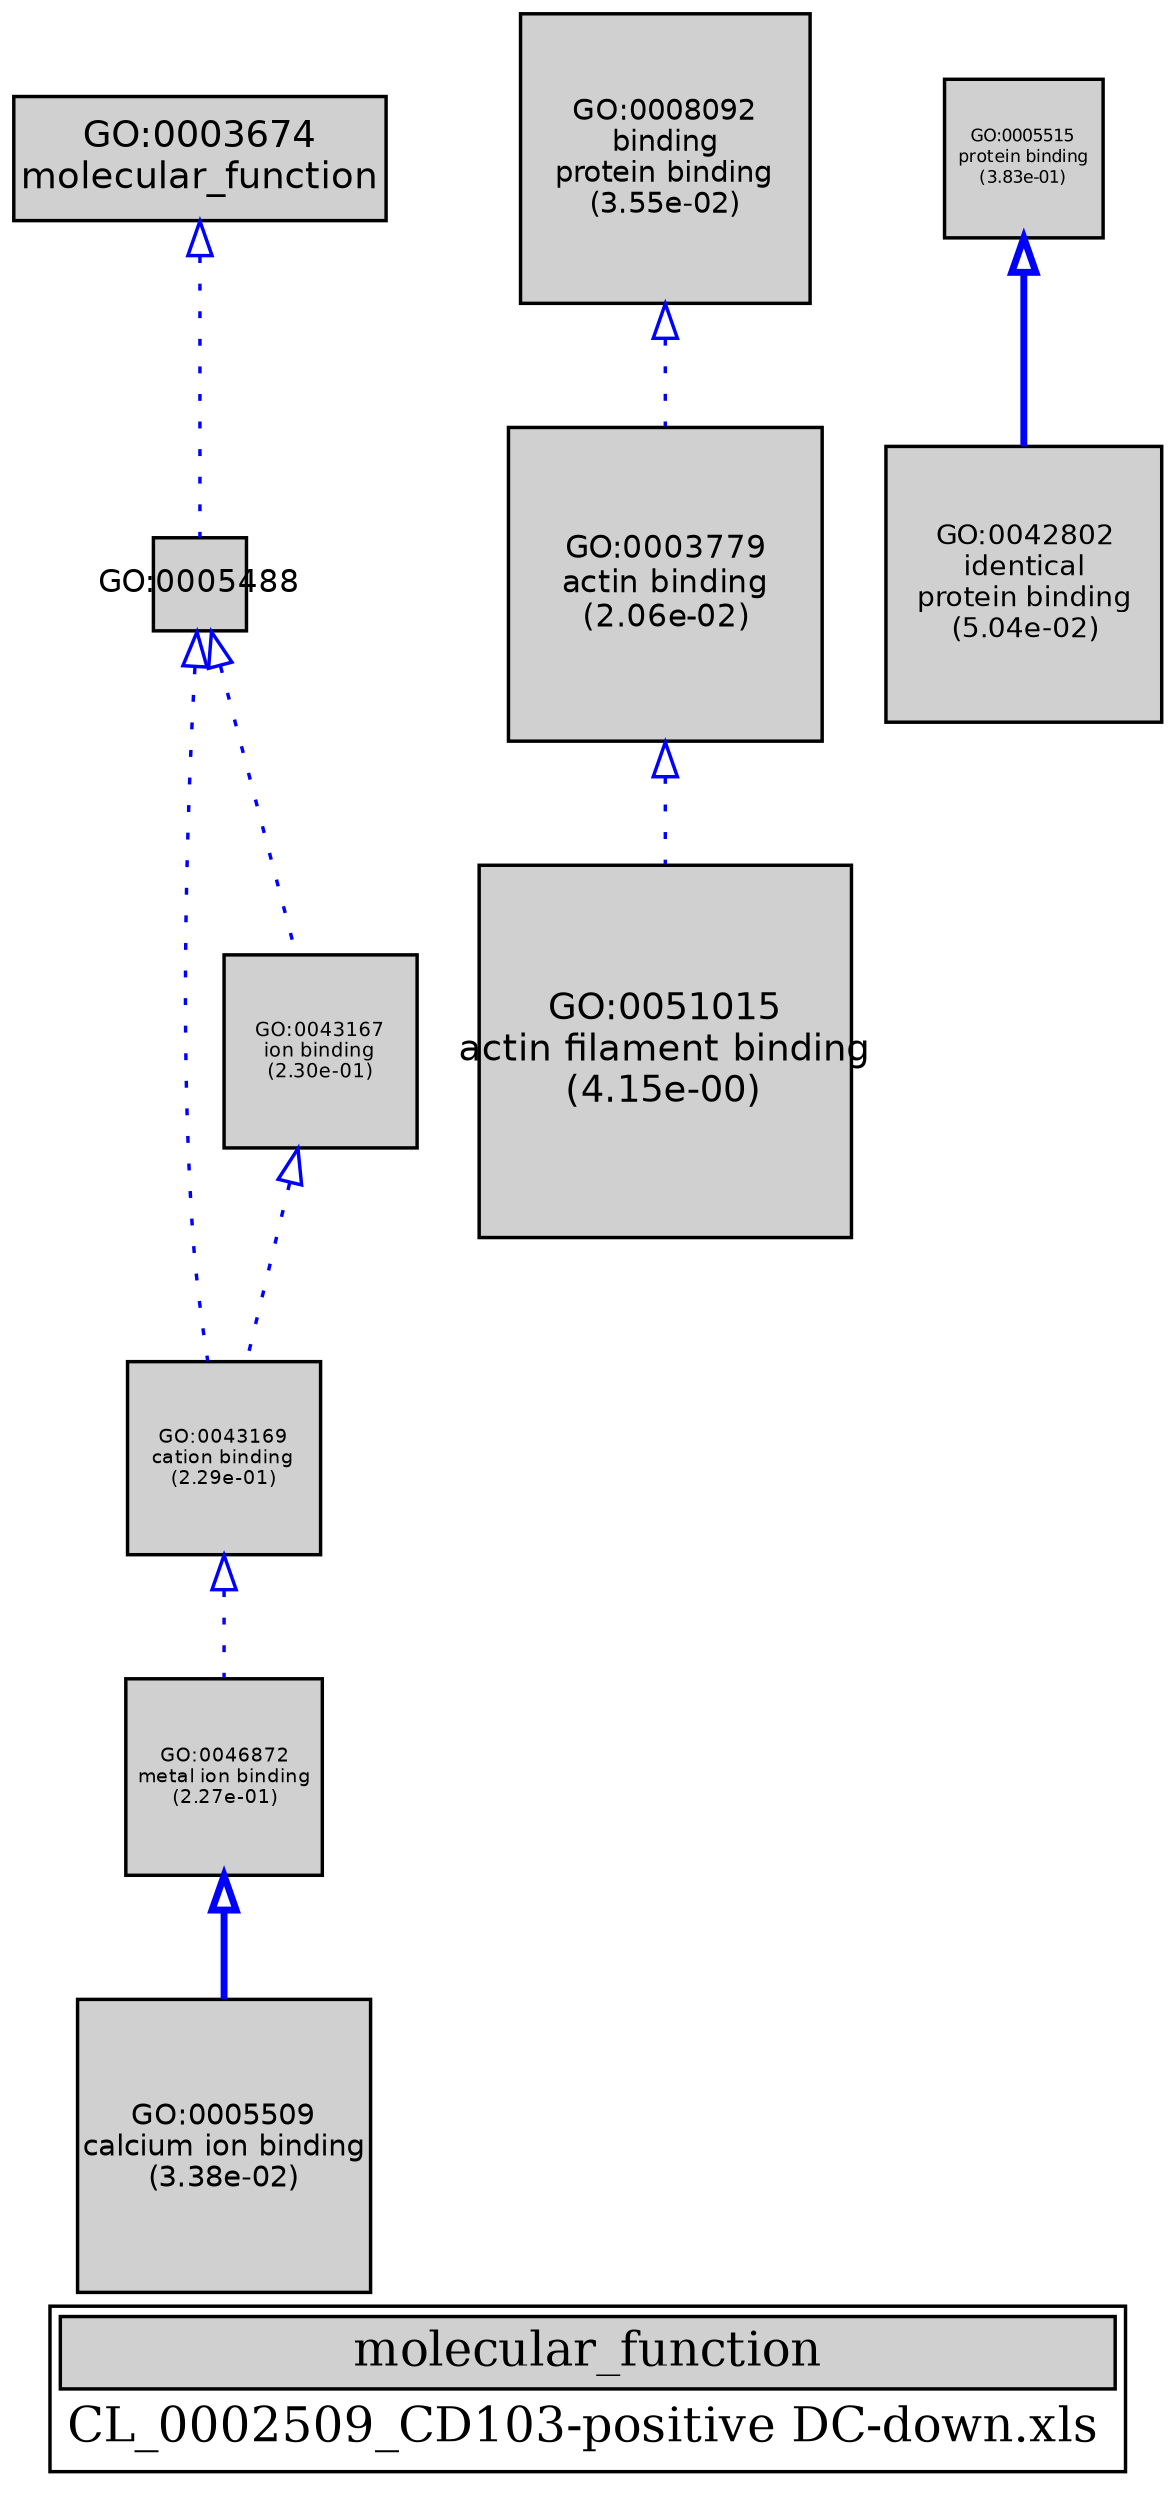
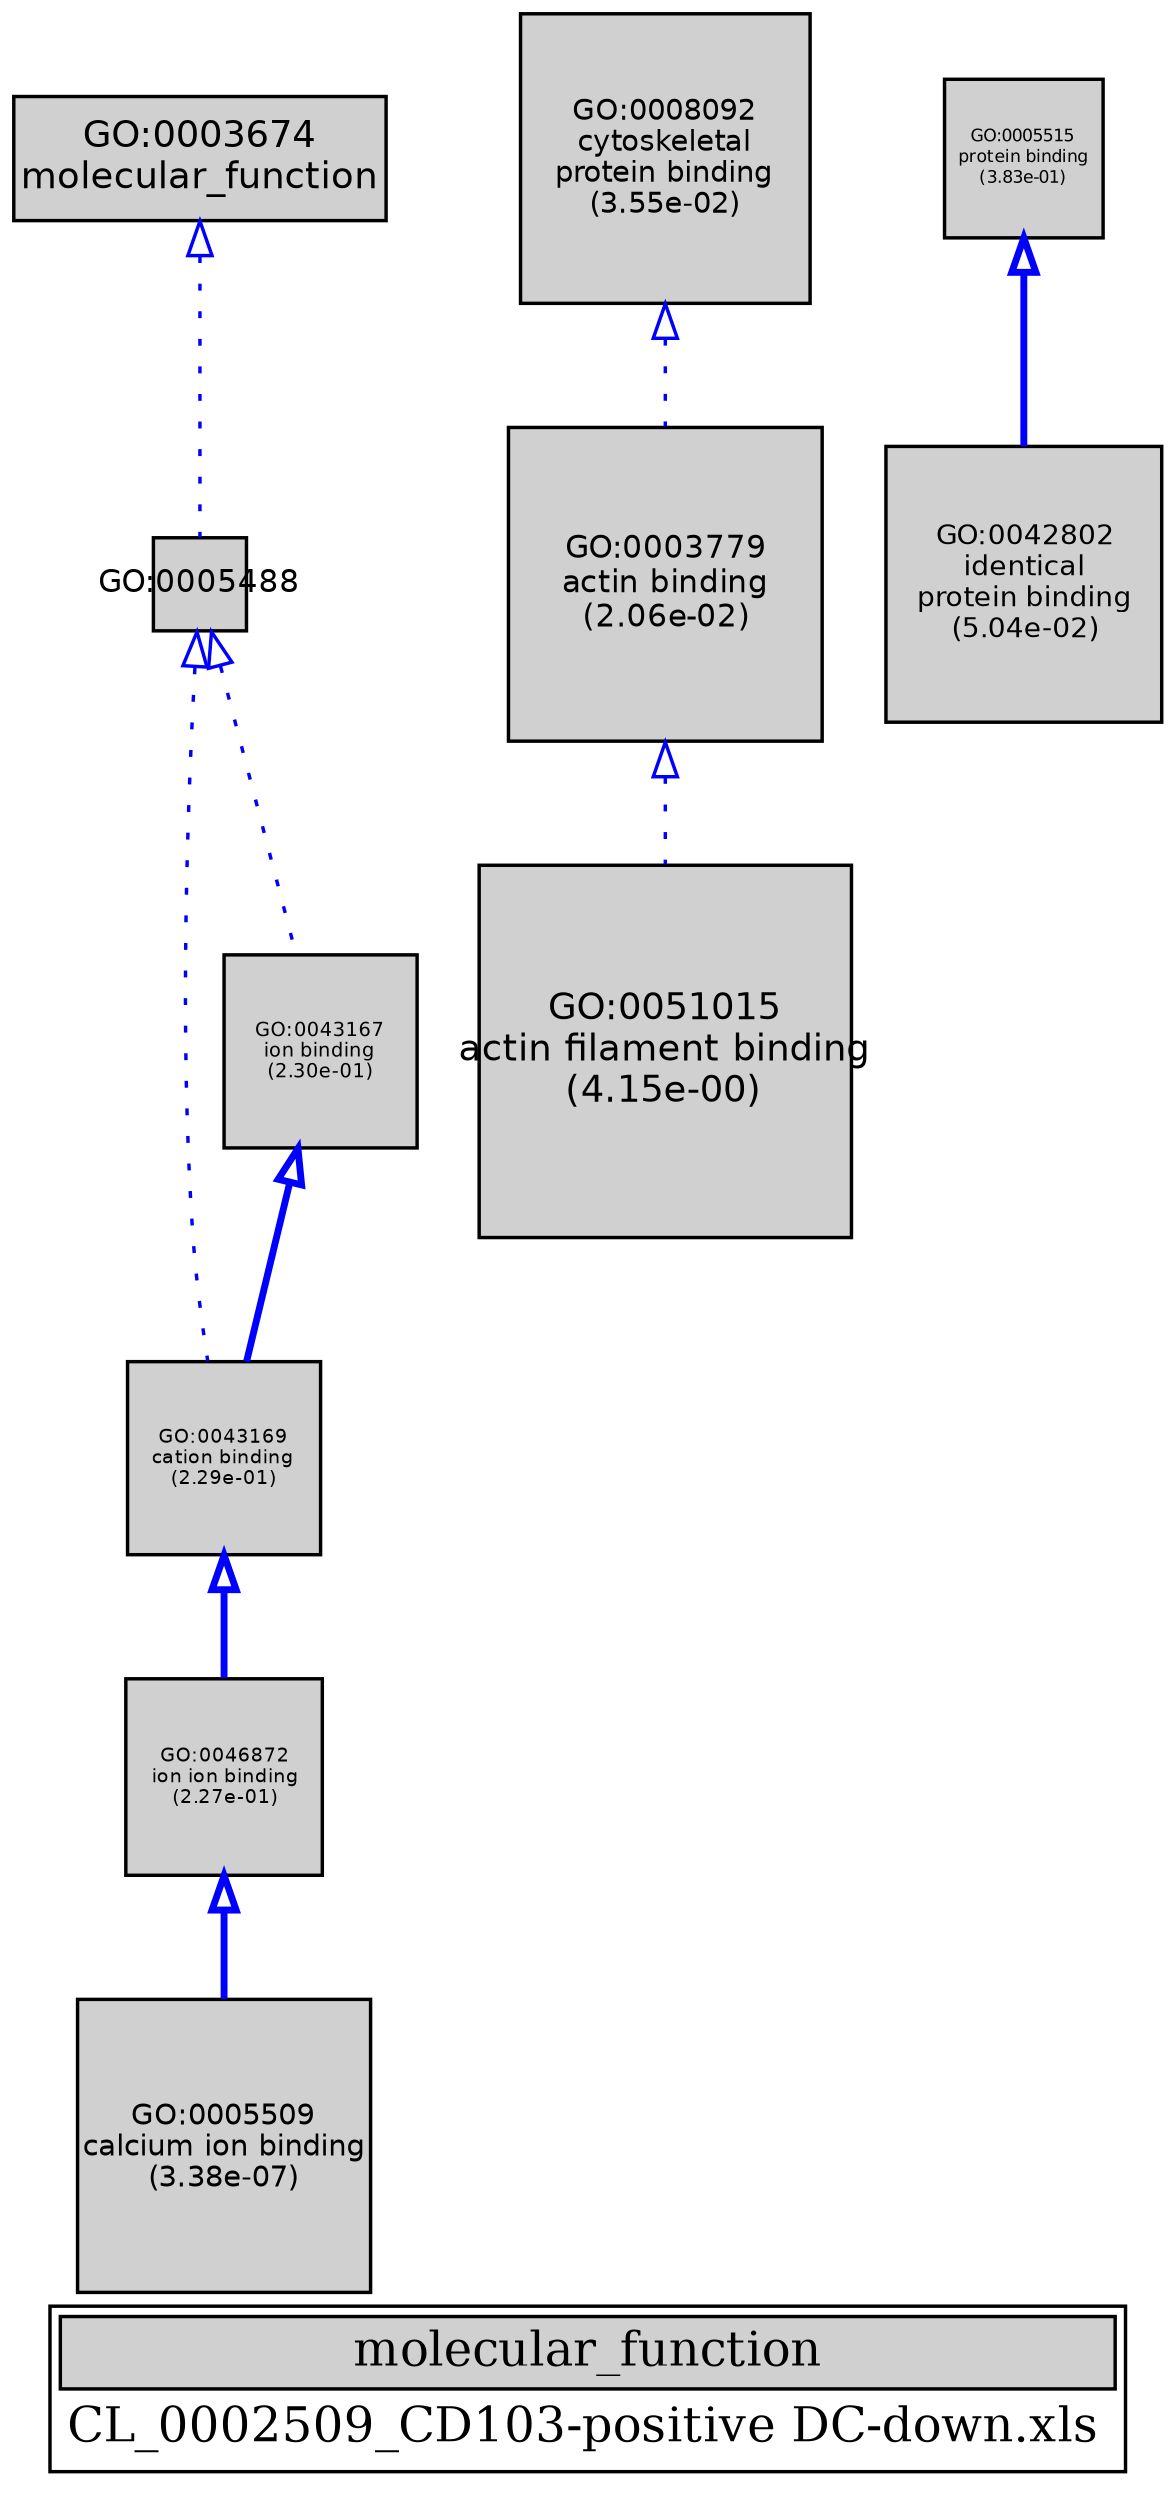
node "GO:0008092": text "binding" -> "cytoskeletal"
edge "GO:0043169" -> "GO:0043167": style dotted -> bold
edge "GO:0046872" -> "GO:0043169": style dotted -> bold
node "GO:0046872": text "metal ion binding" -> "ion ion binding"
node "GO:0005509": text "(3.38e-02)" -> "(3.38e-07)"
